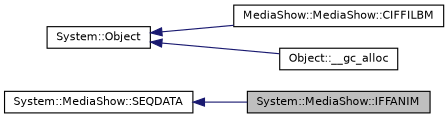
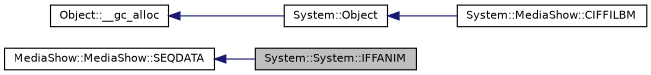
node "MediaShow::MediaShow::CIFFILBM": label "MediaShow::MediaShow::CIFFILBM" -> "System::MediaShow::CIFFILBM"
edge "Object::__gc_alloc" -> "System::Object": reversed
node "System::MediaShow::SEQDATA": label "System::MediaShow::SEQDATA" -> "MediaShow::MediaShow::SEQDATA"
node "System::MediaShow::IFFANIM": label "System::MediaShow::IFFANIM" -> "System::System::IFFANIM"
